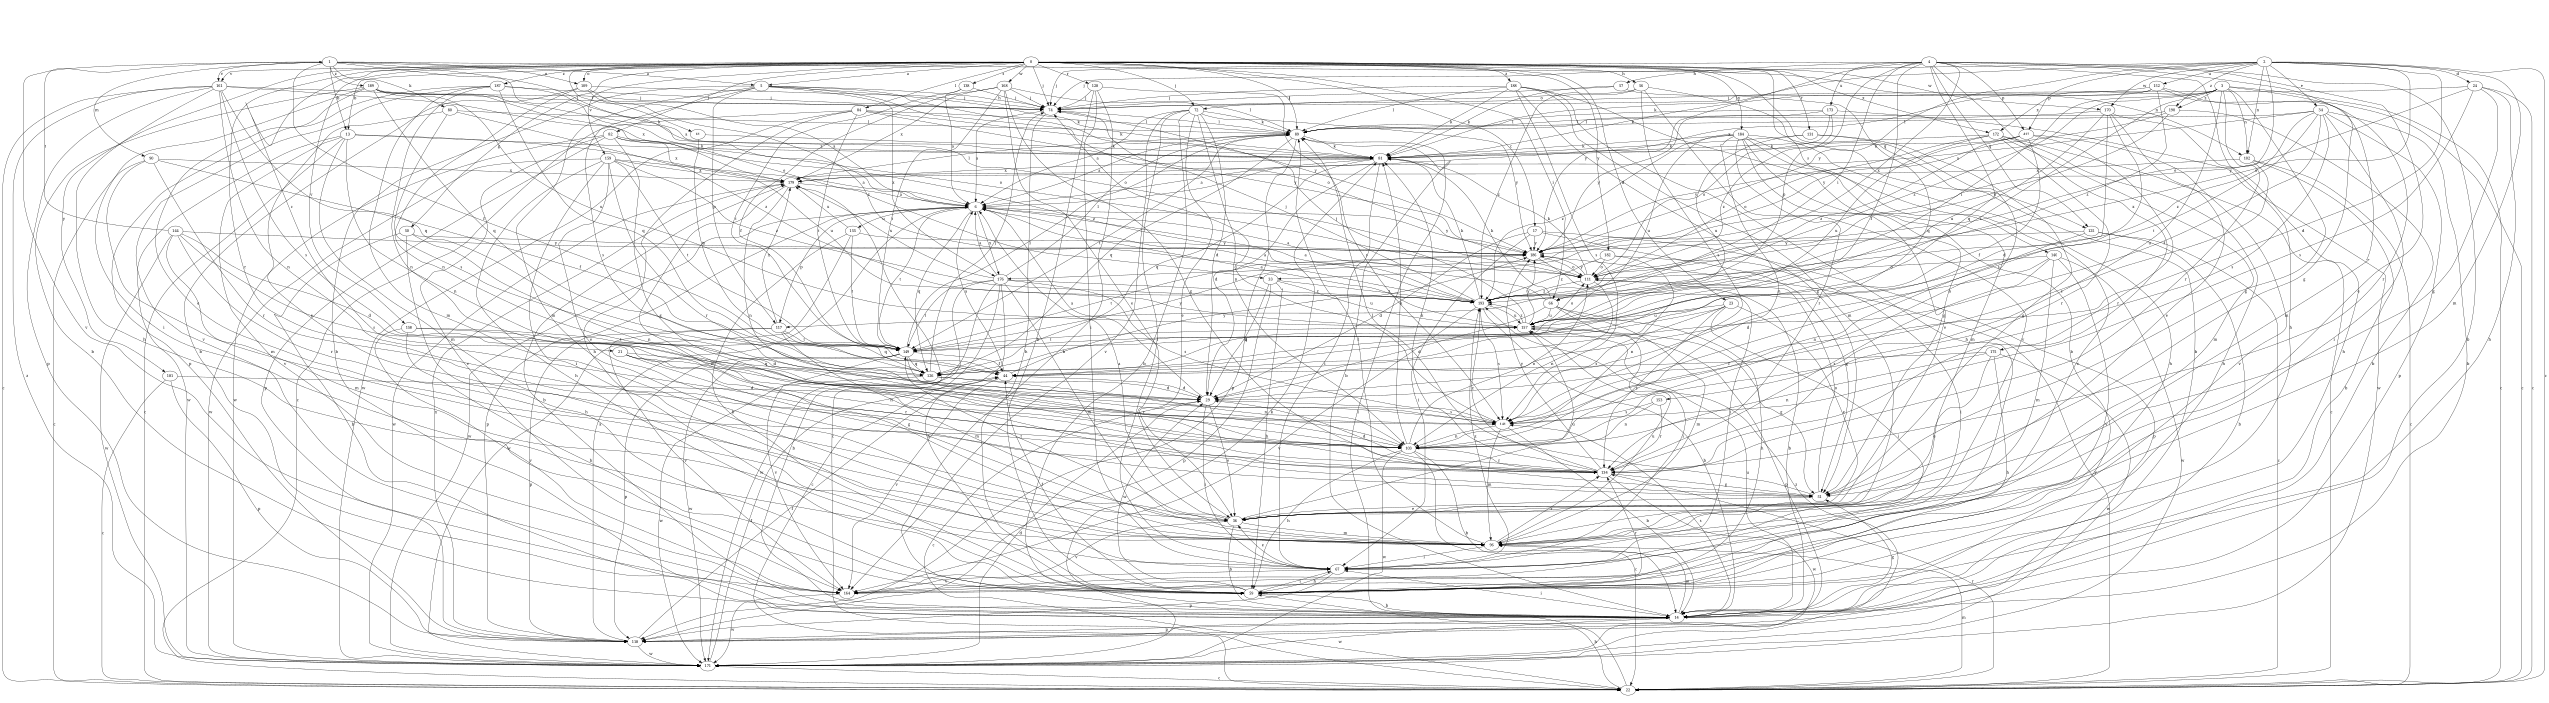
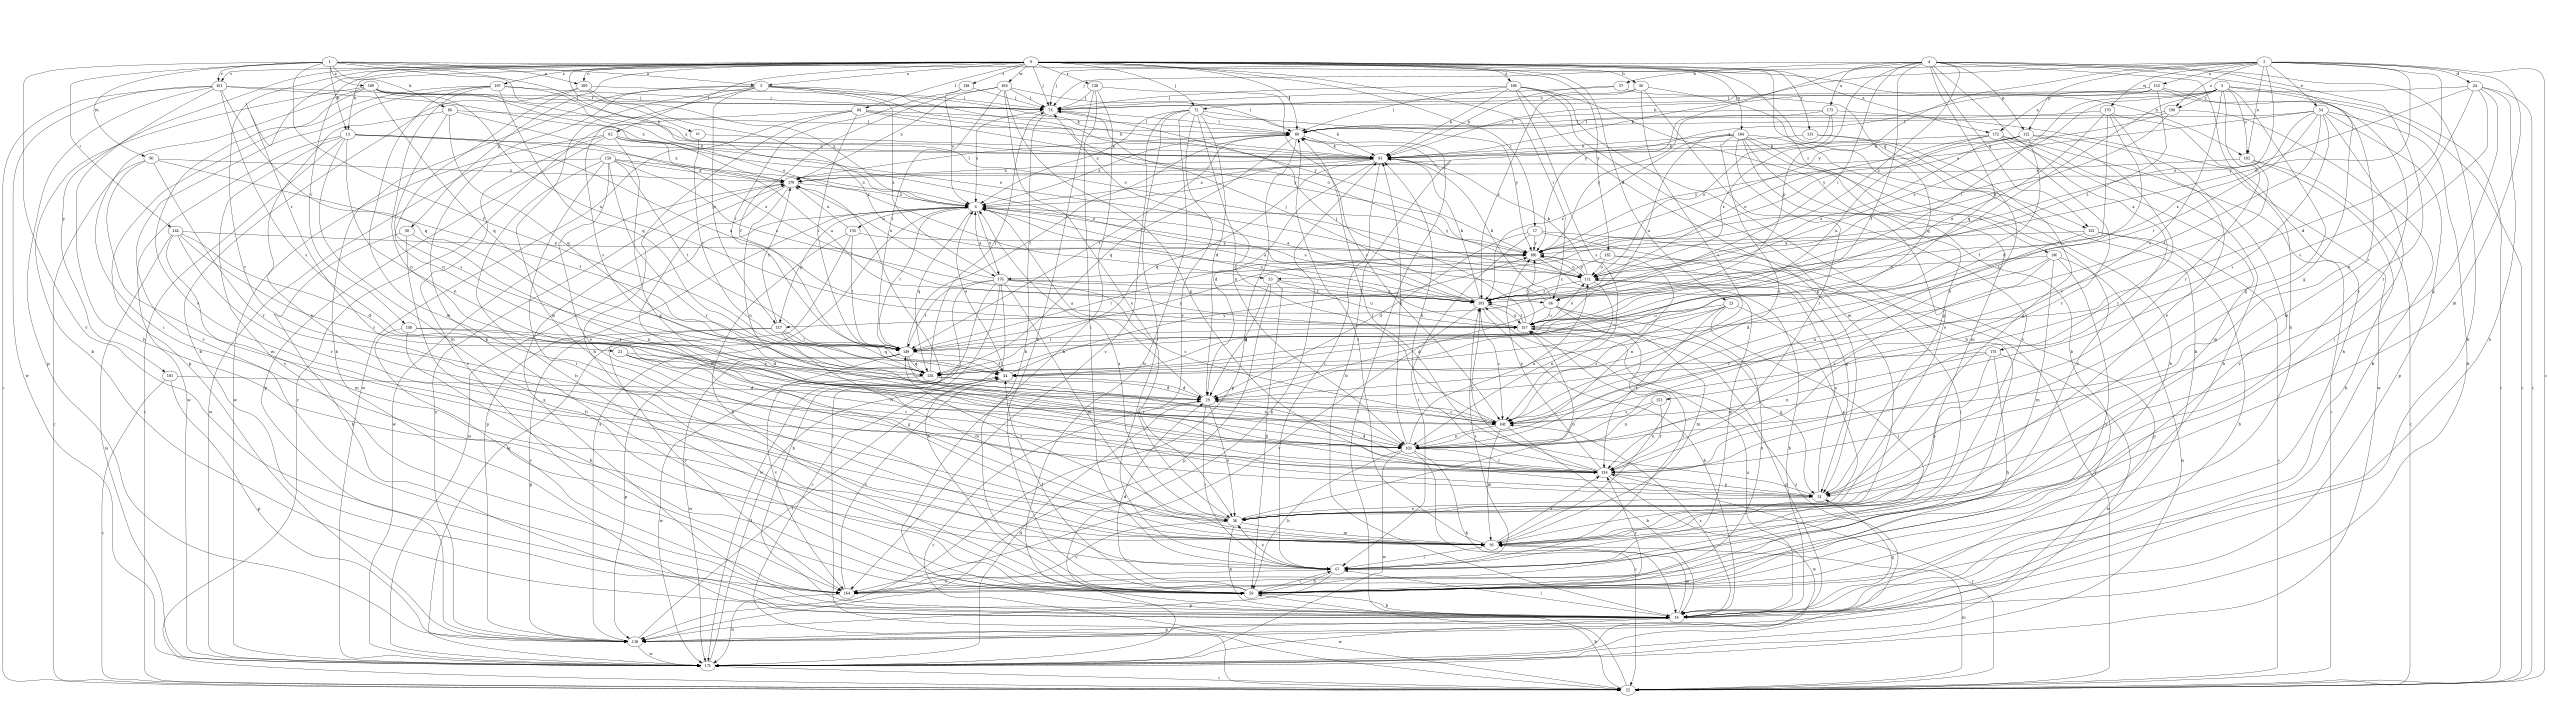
edge "0" -> "170": removed, label "w"
edge "0" -> "159": removed, label "v"
edge "144" -> "1": reversed
edge "5" -> "74": now "5" -> "59"
edge "72" -> "89": now "72" -> "81"
node "412": label "412" -> "112"
edge "176" -> "89": now "176" -> "66"
edge "50" -> "186": removed, label "y"
edge "131" -> "157": now "13" -> "157"
edge "80" -> "126": added, label "q"
edge "21" -> "126": label "q" -> "y"
edge "161" -> "171": label "z" -> "w"
edge "161" -> "103": now "24" -> "103"
edge "14" -> "179": label "b" -> "x"
edge "186" -> "67": label "i" -> "m"
node "141": label "141" -> "841"
edge "44" -> "164": reversed
edge "59" -> "29": label "w" -> "d"
